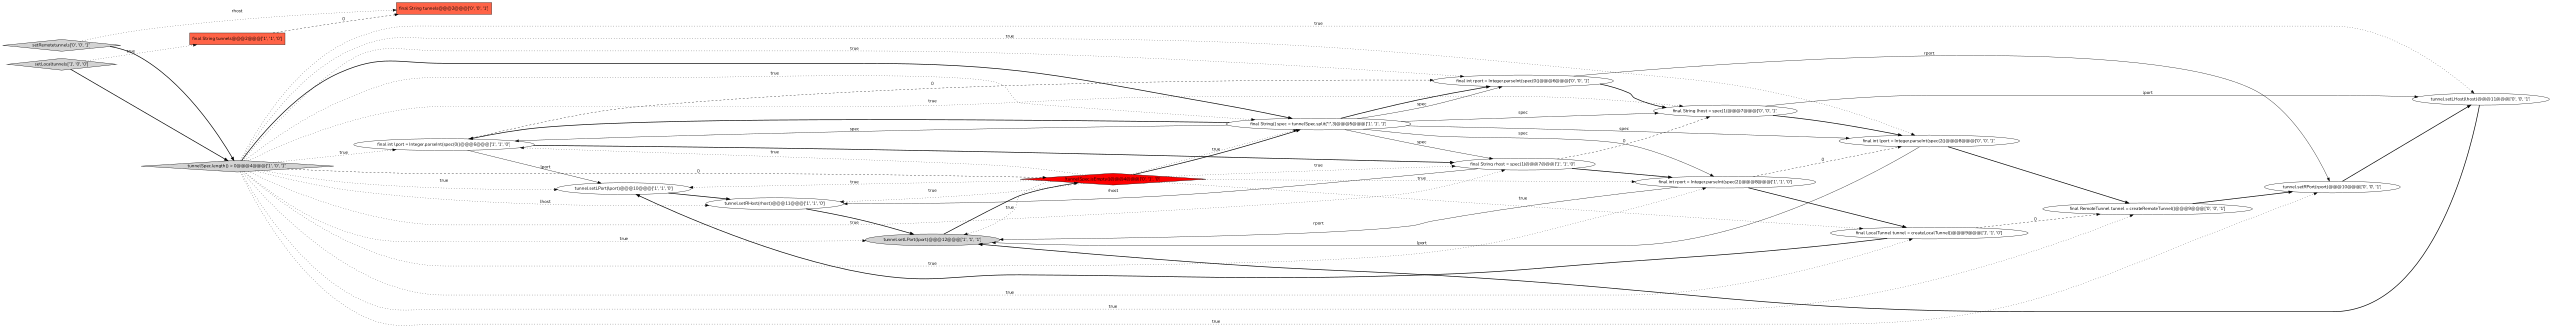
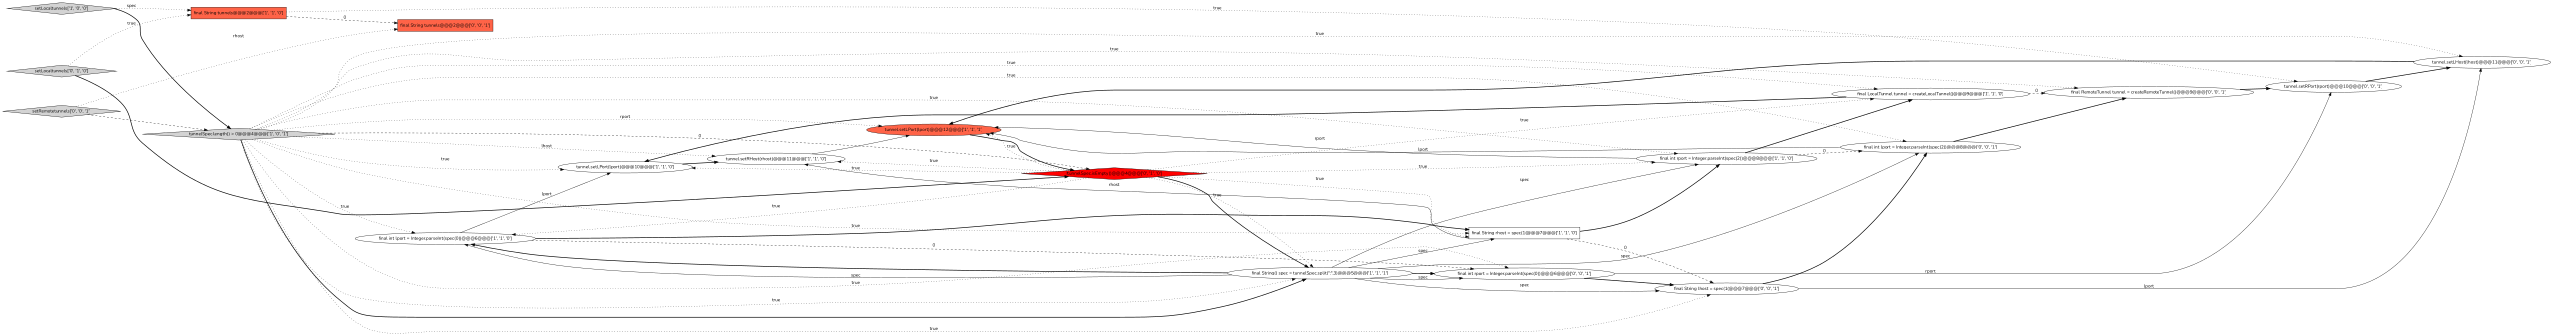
edge "setLocaltunnels['1', '0', '0']" -> "final String tunnels@@@2@@@['1', '1', '0']": label "true" -> "spec"
node "setLocaltunnels['0', '1', '0']": added
edge "setRemotetunnels['0', '0', '1']" -> "tunnelSpec.length() > 0@@@4@@@['1', '0', '1']": style bold -> dashed
node "final String rhost = spec(1(@@@7@@@['1', '1', '0']": shape ellipse -> box
edge "tunnel.setRHost(rhost)@@@11@@@['1', '1', '0']" -> "tunnel.setLPort(lport)@@@12@@@['1', '1', '1']": style bold -> solid
edge "tunnelSpec.length() > 0@@@4@@@['1', '0', '1']" -> "tunnel.setLPort(lport)@@@12@@@['1', '1', '1']": label "true" -> "rport"
node "tunnel.setLPort(lport)@@@12@@@['1', '1', '1']": fillcolor lightgray -> tomato
edge "tunnelSpec.length() > 0@@@4@@@['1', '0', '1']" -> "tunnel.setRPort(rport)@@@10@@@['0', '0', '1']": now "final String tunnels@@@2@@@['1', '1', '0']" -> "tunnel.setRPort(rport)@@@10@@@['0', '0', '1']"
